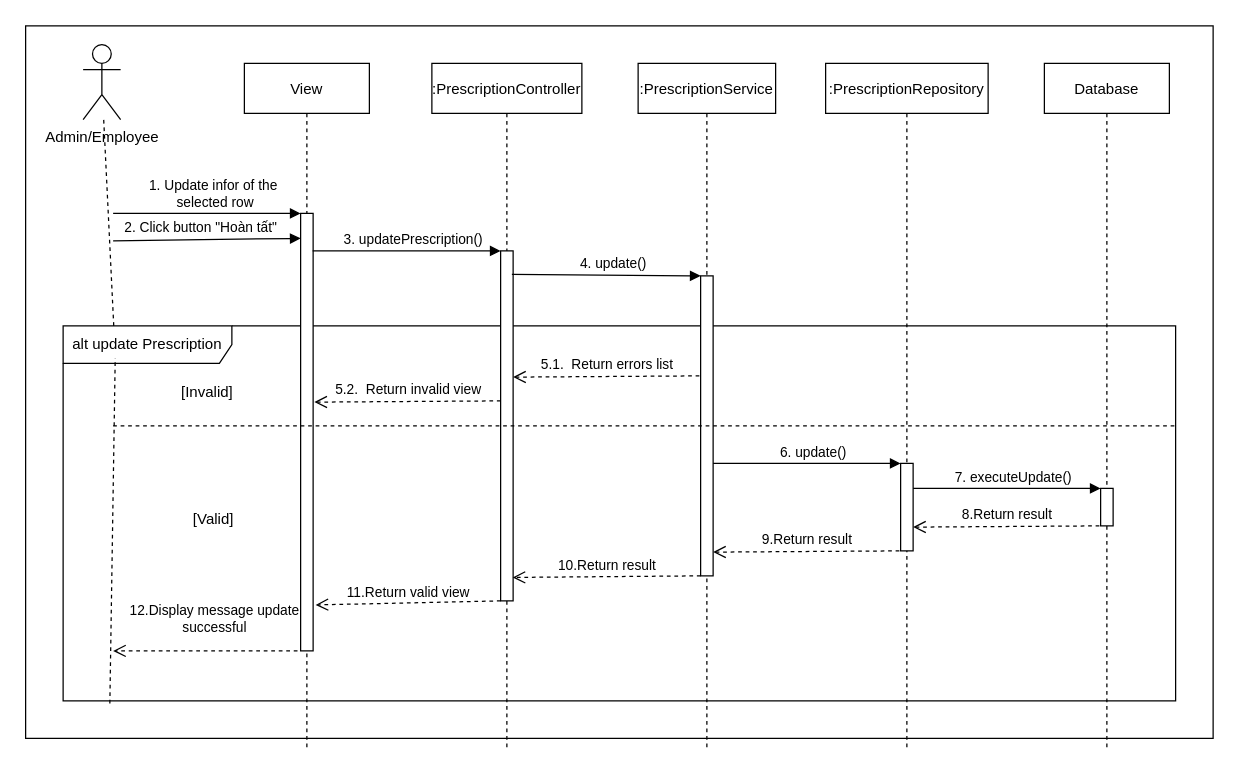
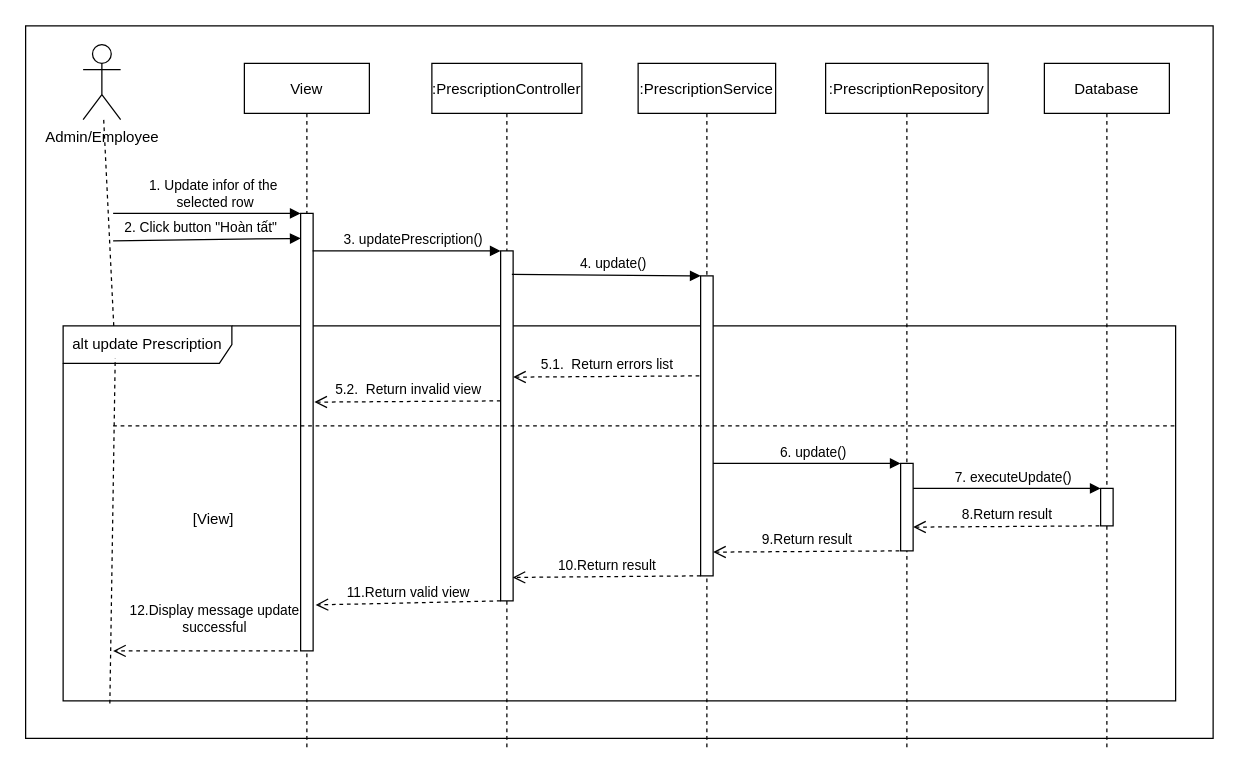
node "[Invalid]": removed
node "[Valid]": label "[Valid]" -> "[View]"
